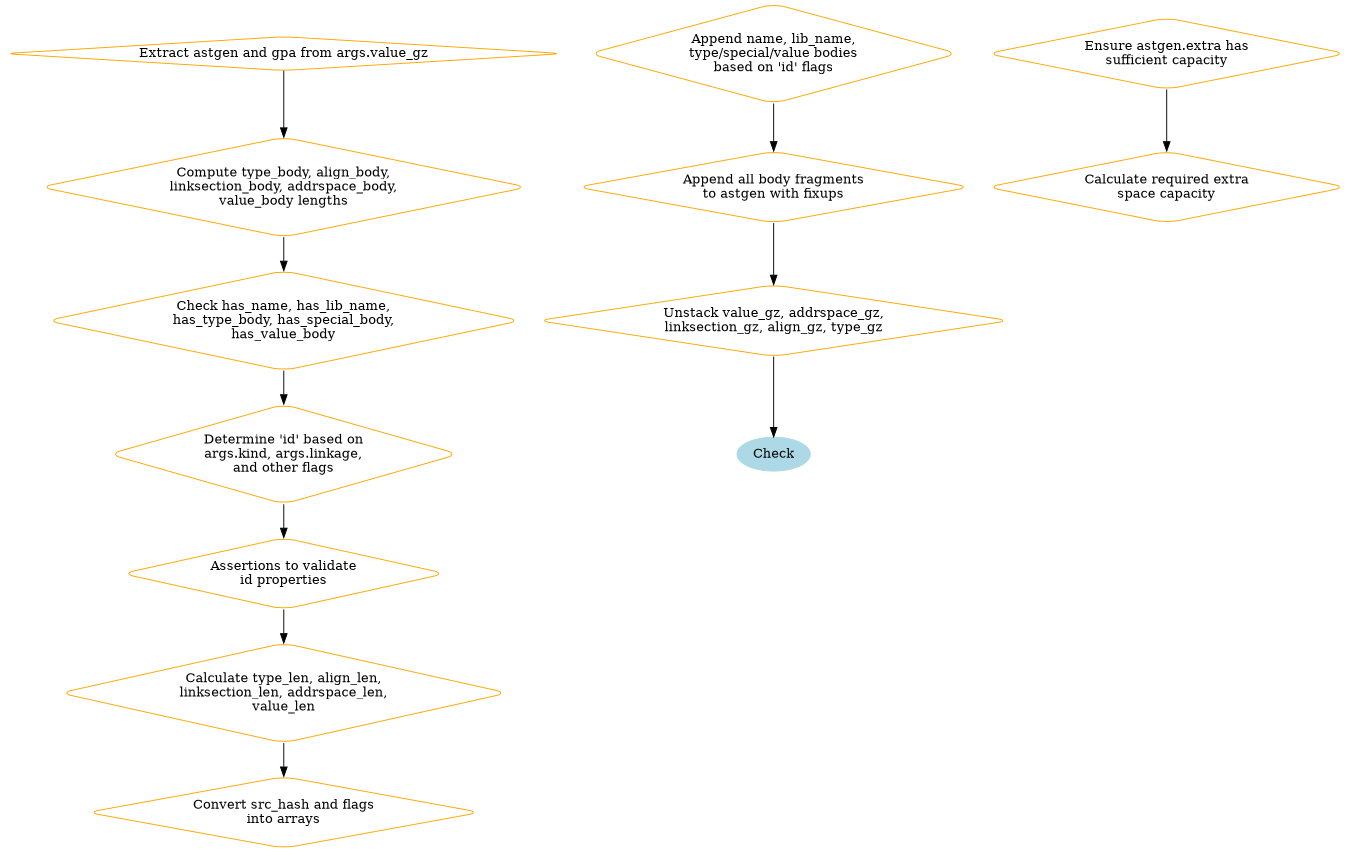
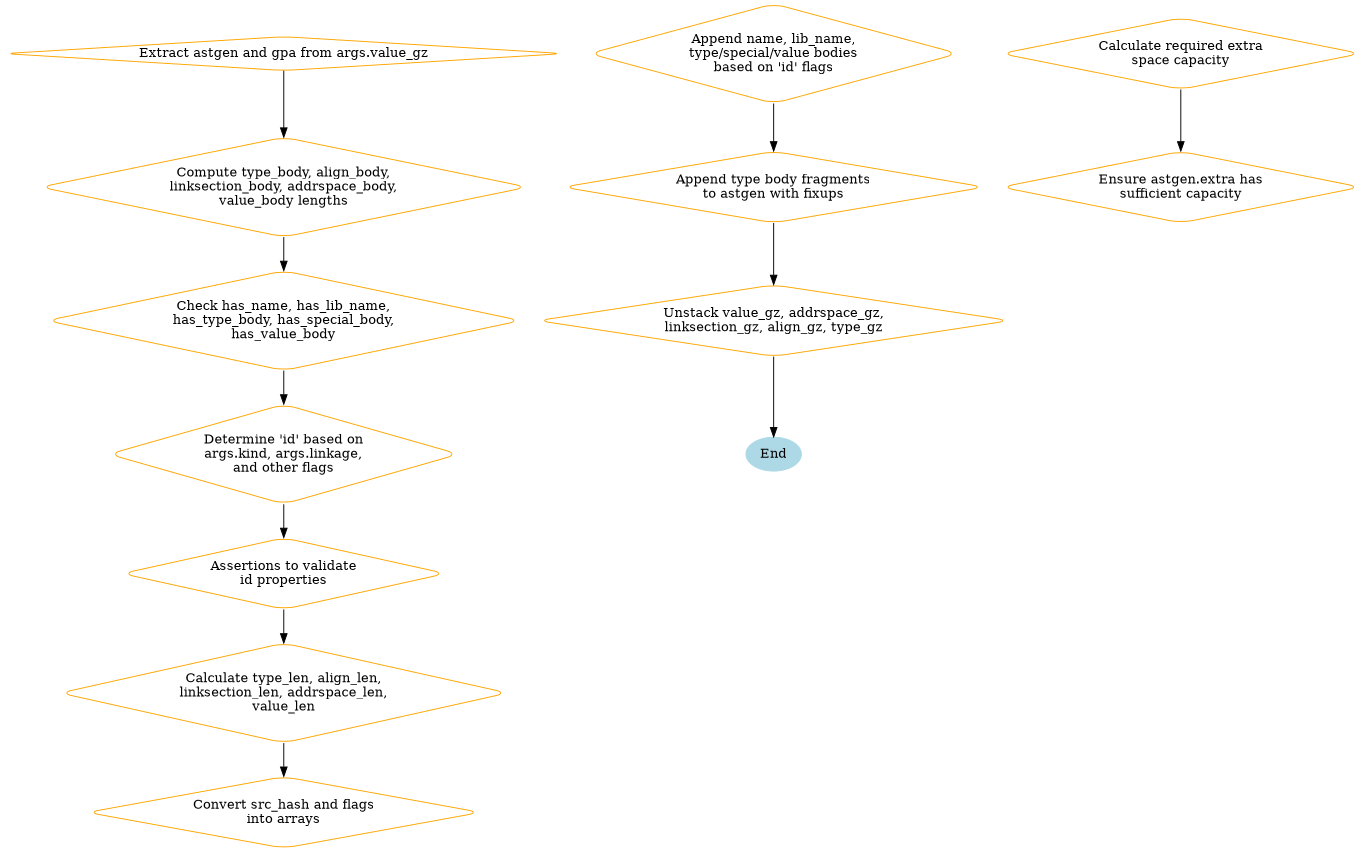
edge "Ensure astgen.extra has sufficient capacity" -> "Calculate required extra space capacity": reversed
node "Append all body fragments to astgen with fixups": label "Append all body fragments to astgen with fixups" -> "Append type body fragments to astgen with fixups"
node "Check": label "Check" -> "End"
